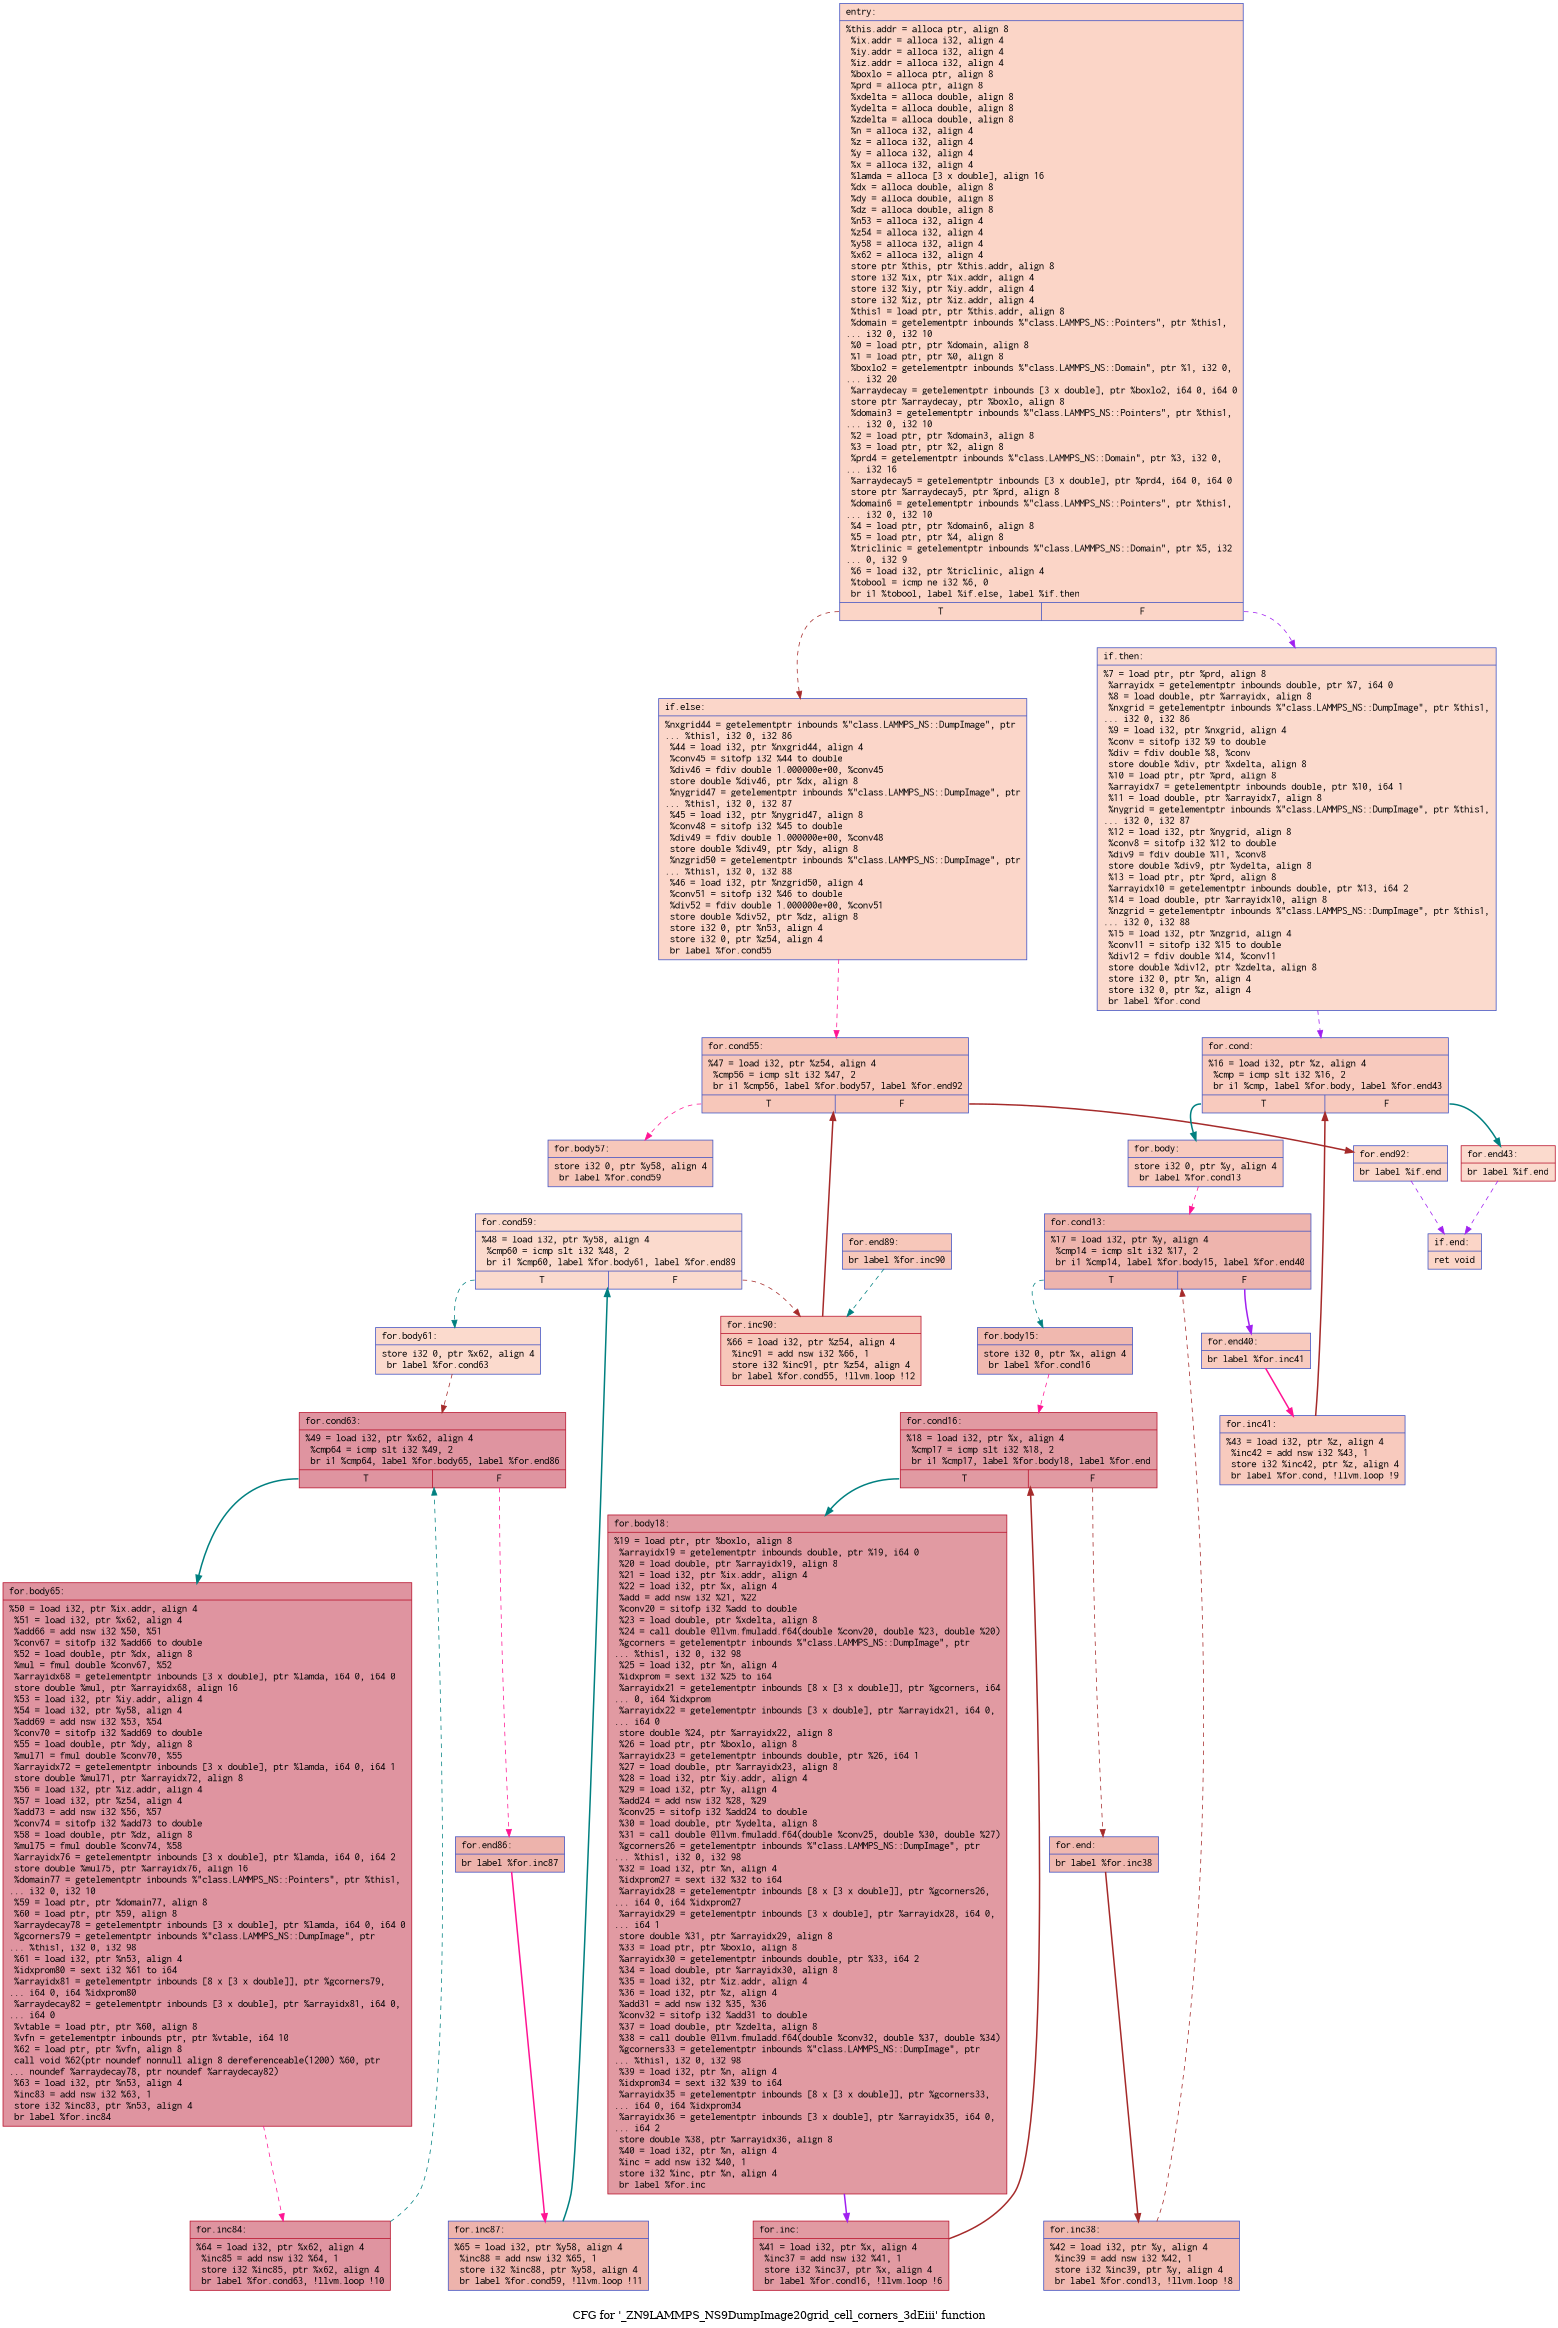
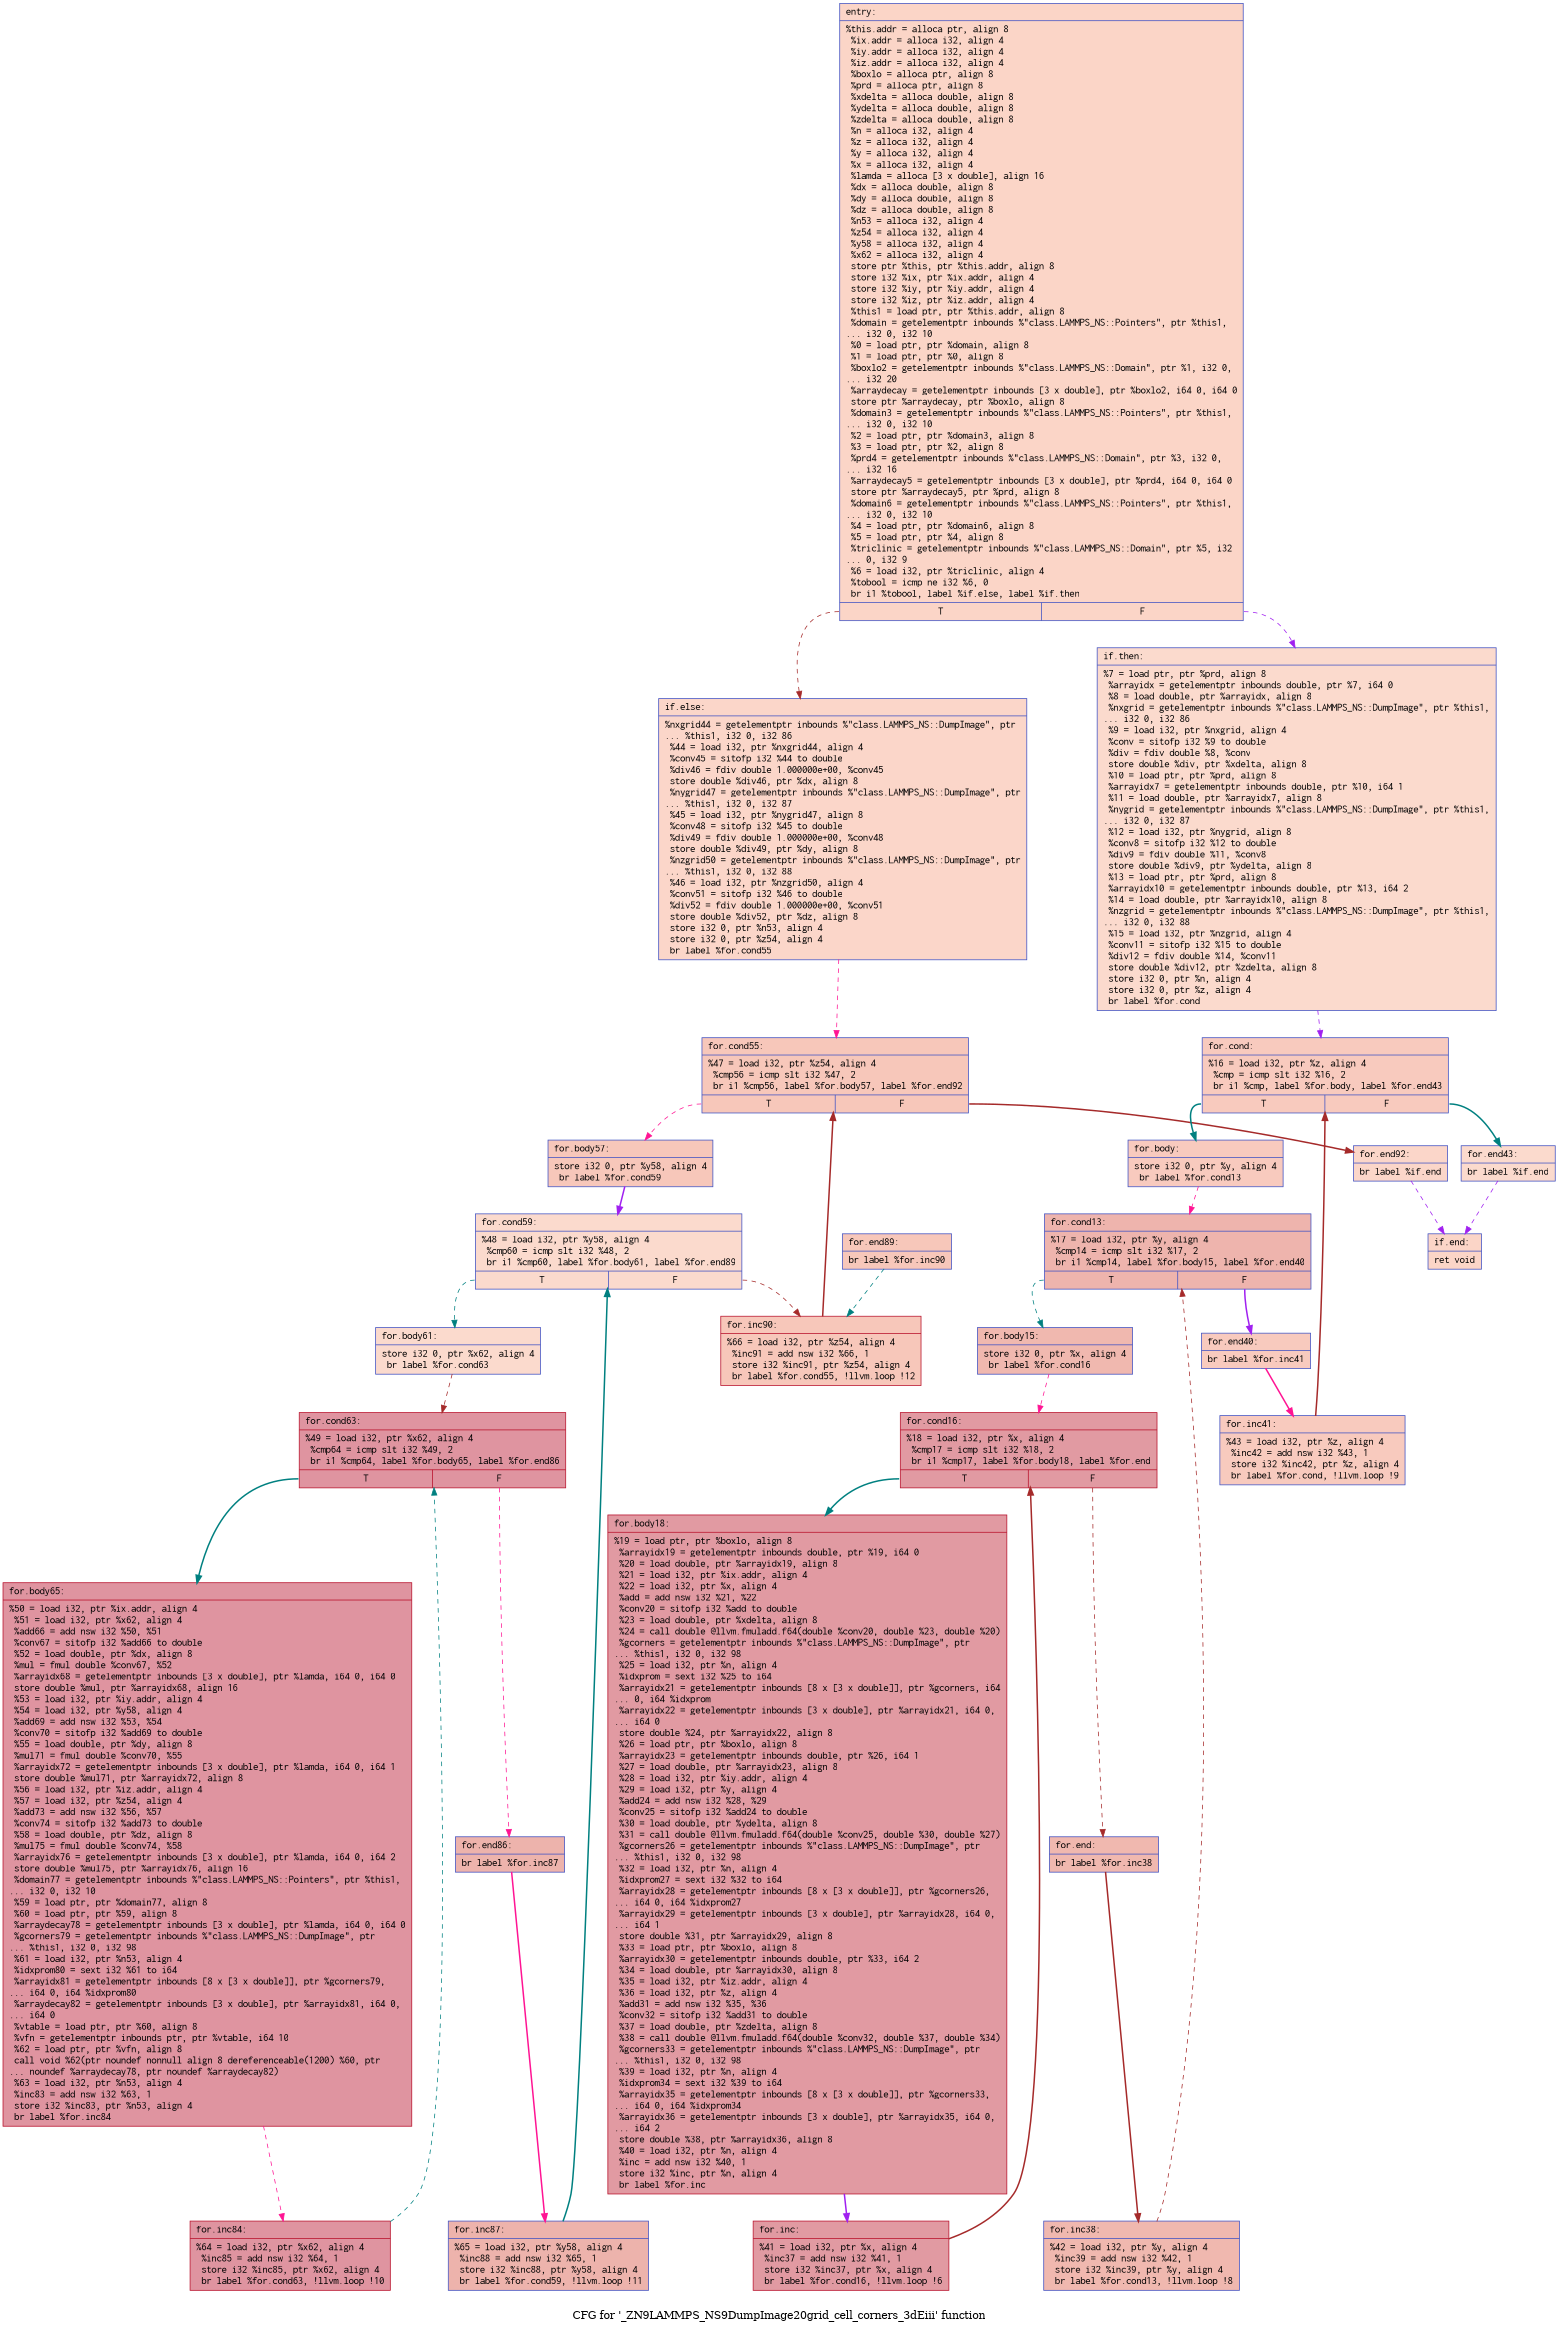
node "for.end43:": color #b70d28ff -> #3d50c3ff
edge "for.body57:" -> "for.cond59:": added
